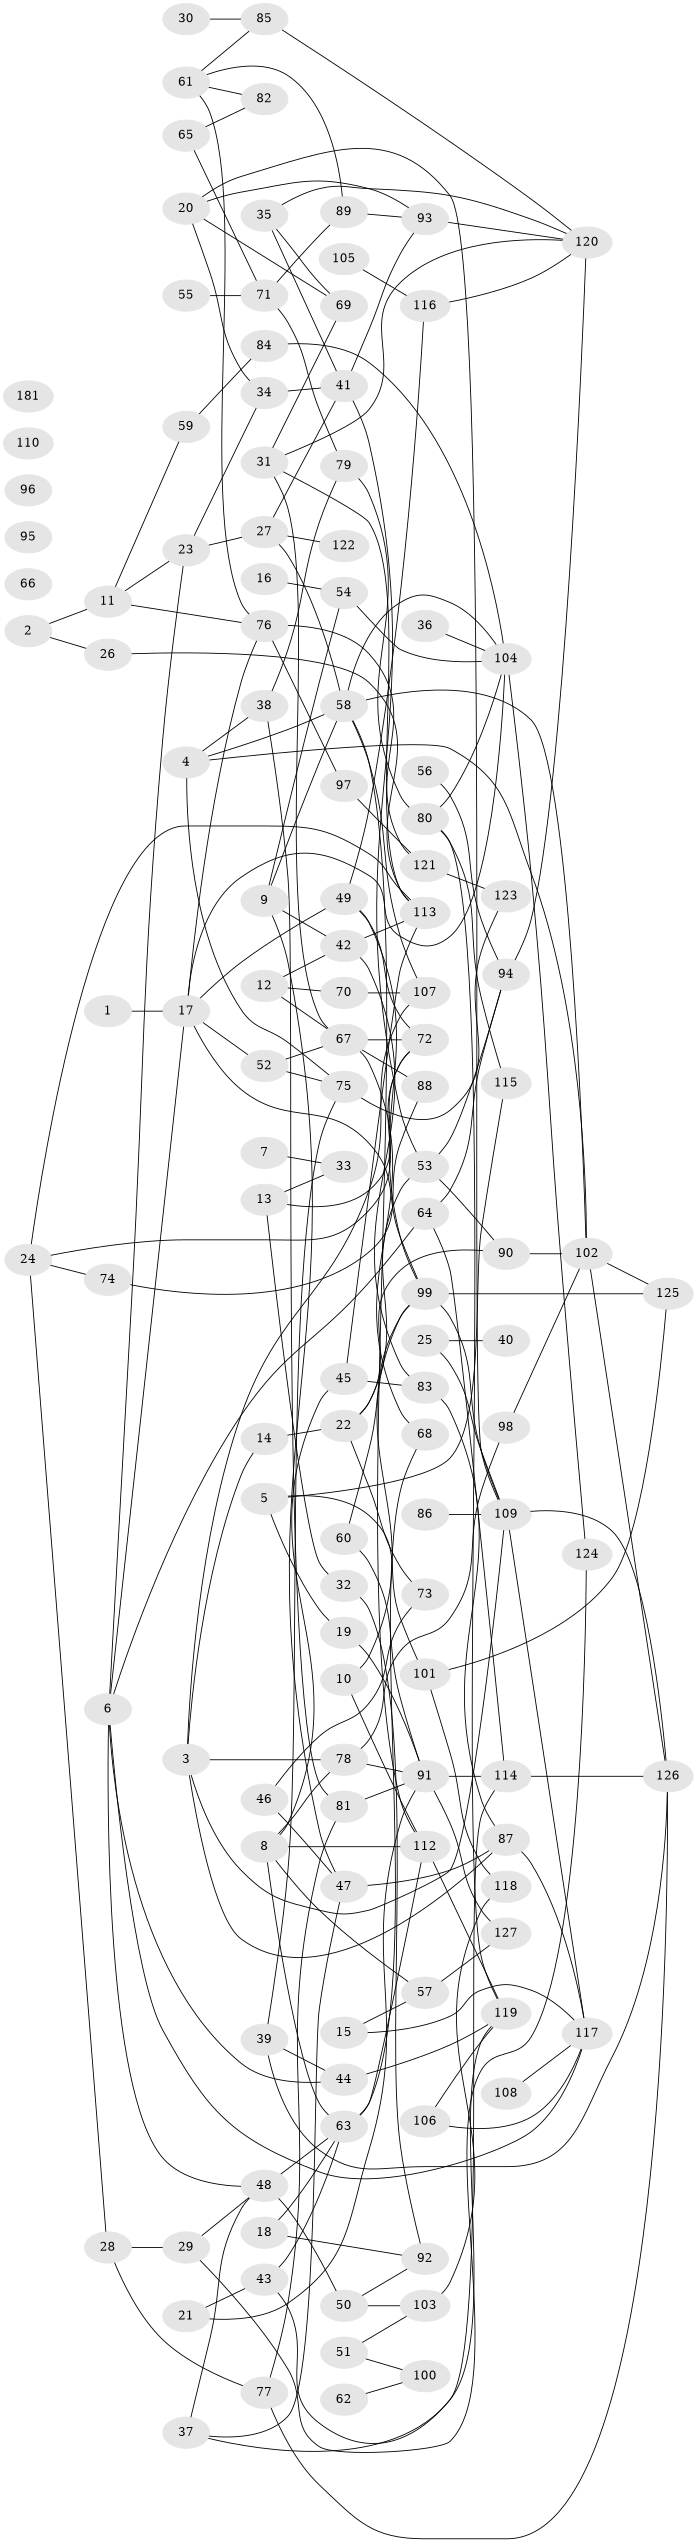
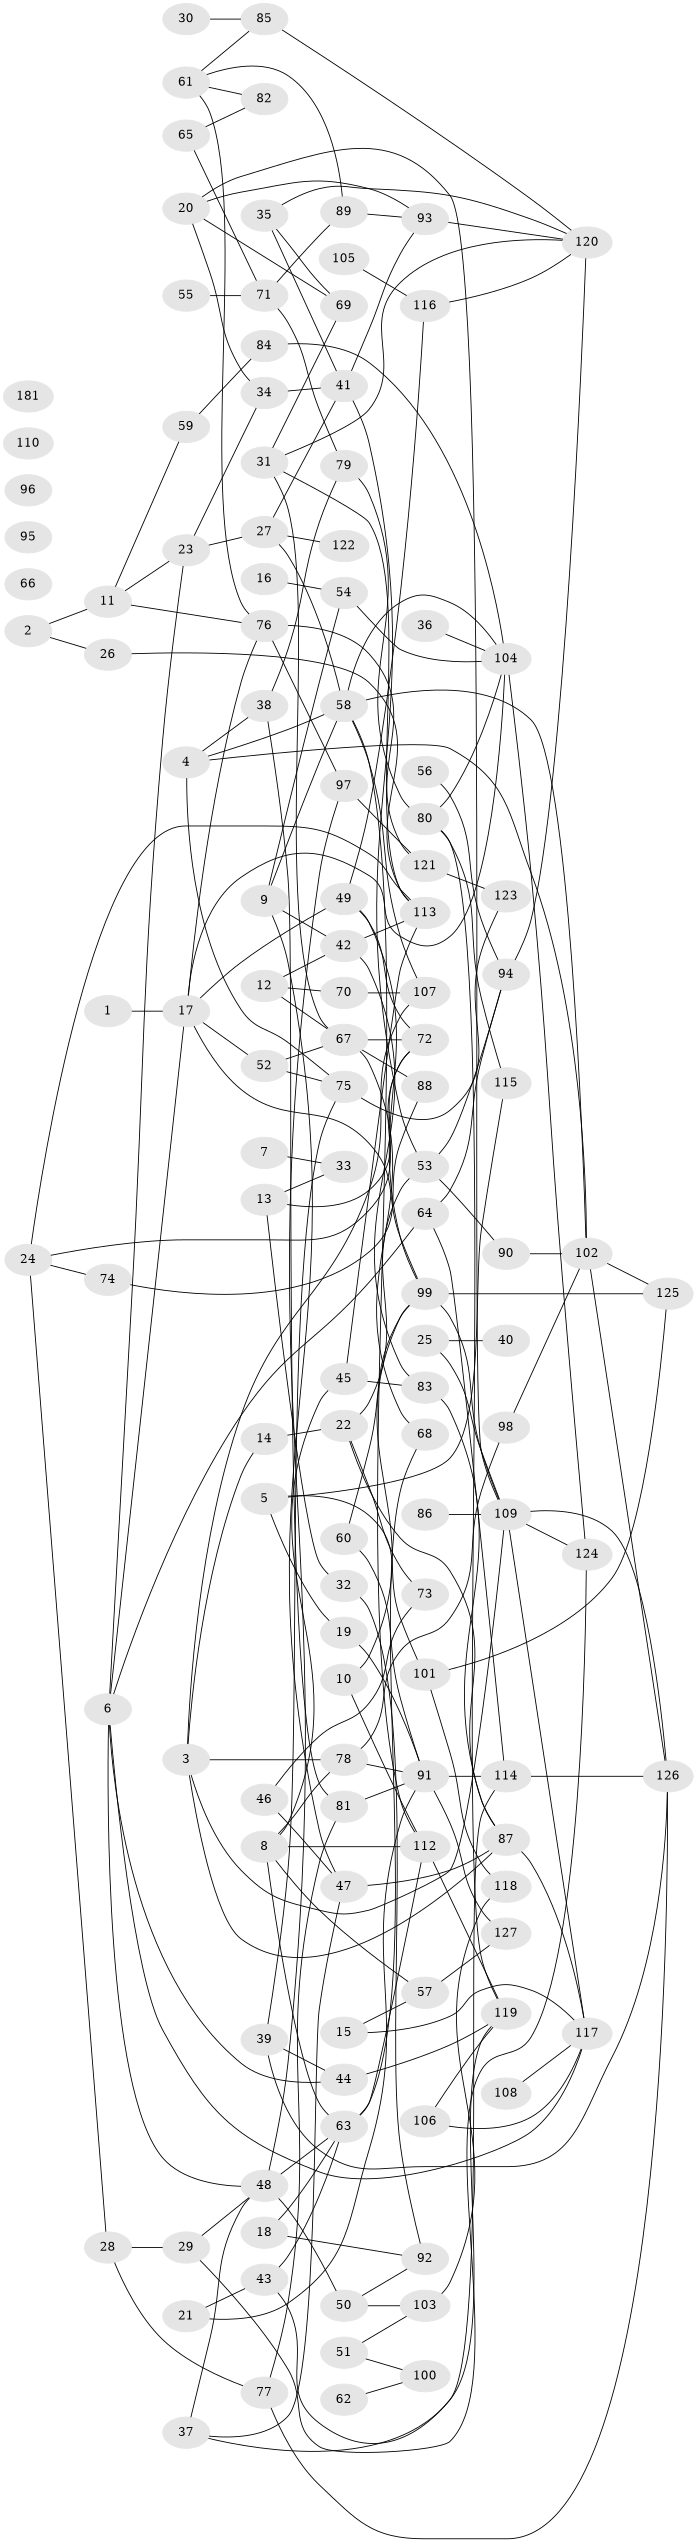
edge "90" -- "22": now "87" -- "22"
edge "109" -- "124": added
edge "97" -- "48": added
